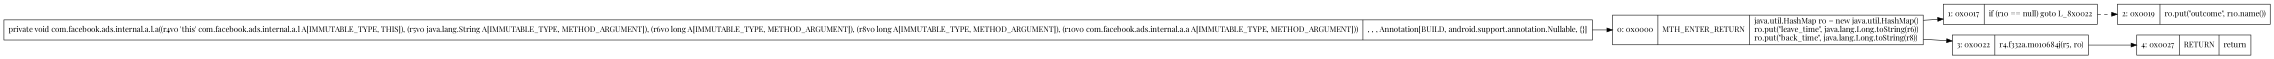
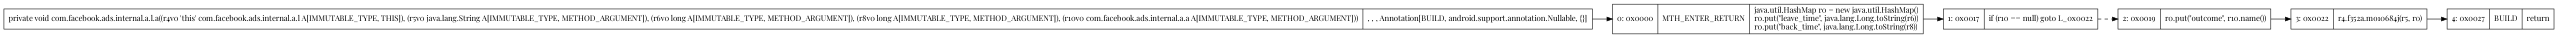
node "1: 0x0017": text "if (r10 == null) goto L_8x0022" -> "if (r10 == null) goto L_0x0022"
edge "0: 0x0000" -> "3: 0x0022": now "2: 0x0019" -> "3: 0x0022"
node "3: 0x0022": text "r4.f332a.mo10684j(r5, r0)" -> "r4.f352a.mo10684j(r5, r0)"
node "4: 0x0027": text "RETURN" -> "BUILD"
